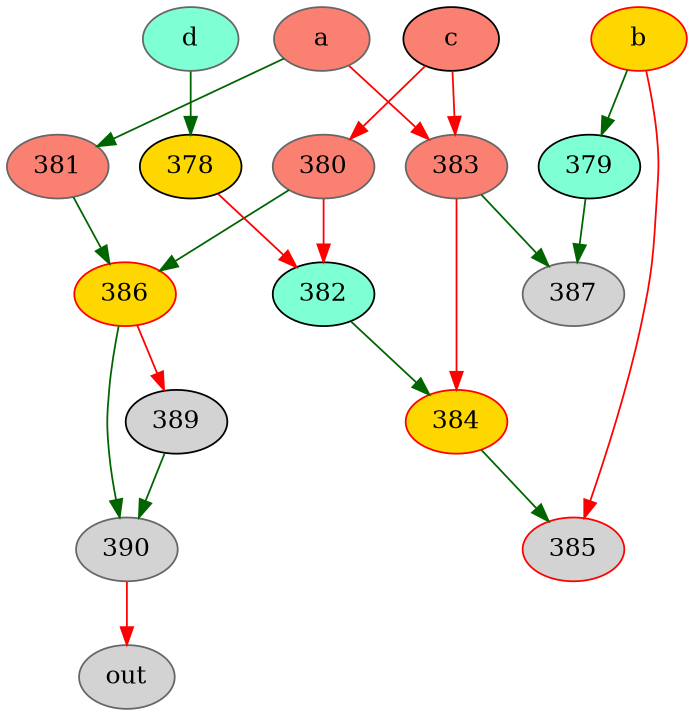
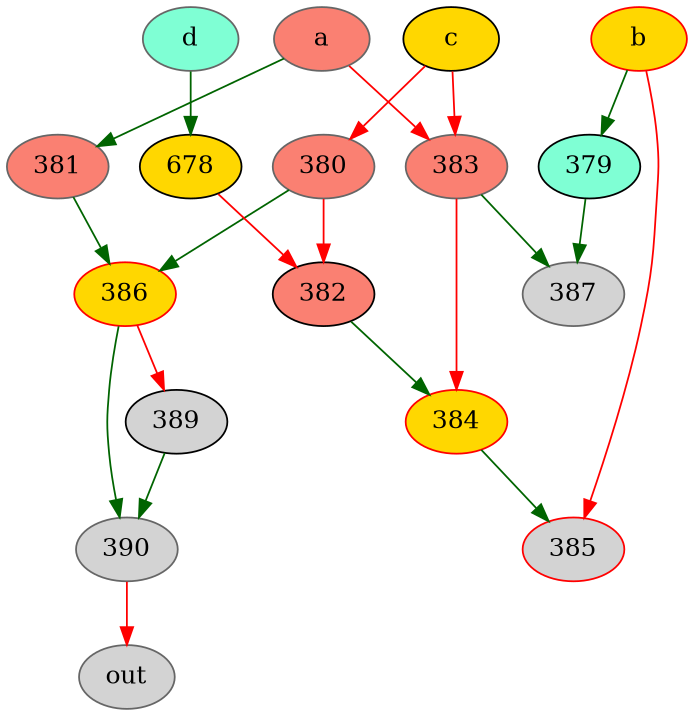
node "c": fillcolor salmon -> gold
node "378": label "378" -> "678"
node "382": fillcolor aquamarine -> salmon
